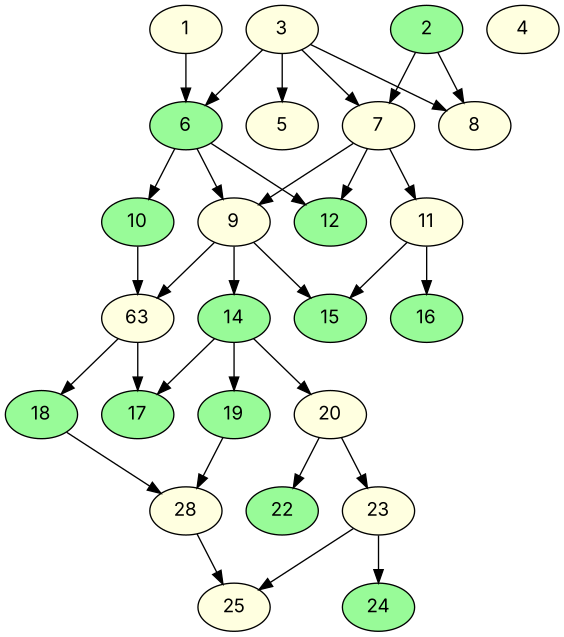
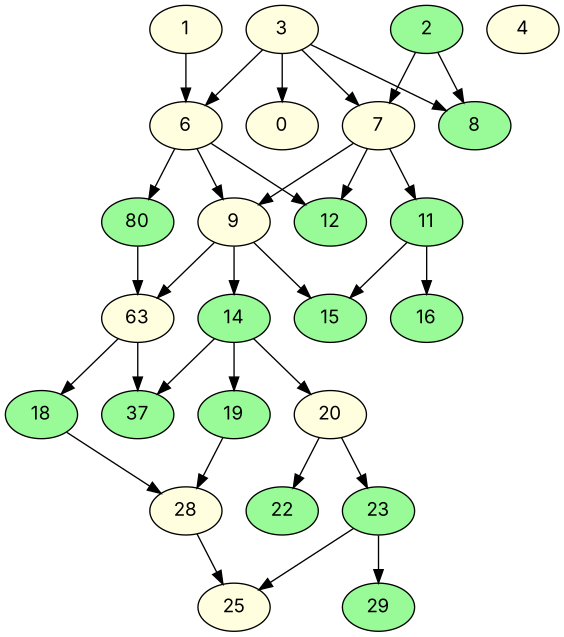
node "6": fillcolor palegreen -> lightyellow
node "5": label "5" -> "0"
node "8": fillcolor lightyellow -> palegreen
node "10": label "10" -> "80"
node "11": fillcolor lightyellow -> palegreen
node "17": label "17" -> "37"
node "23": fillcolor lightyellow -> palegreen
node "24": label "24" -> "29"
